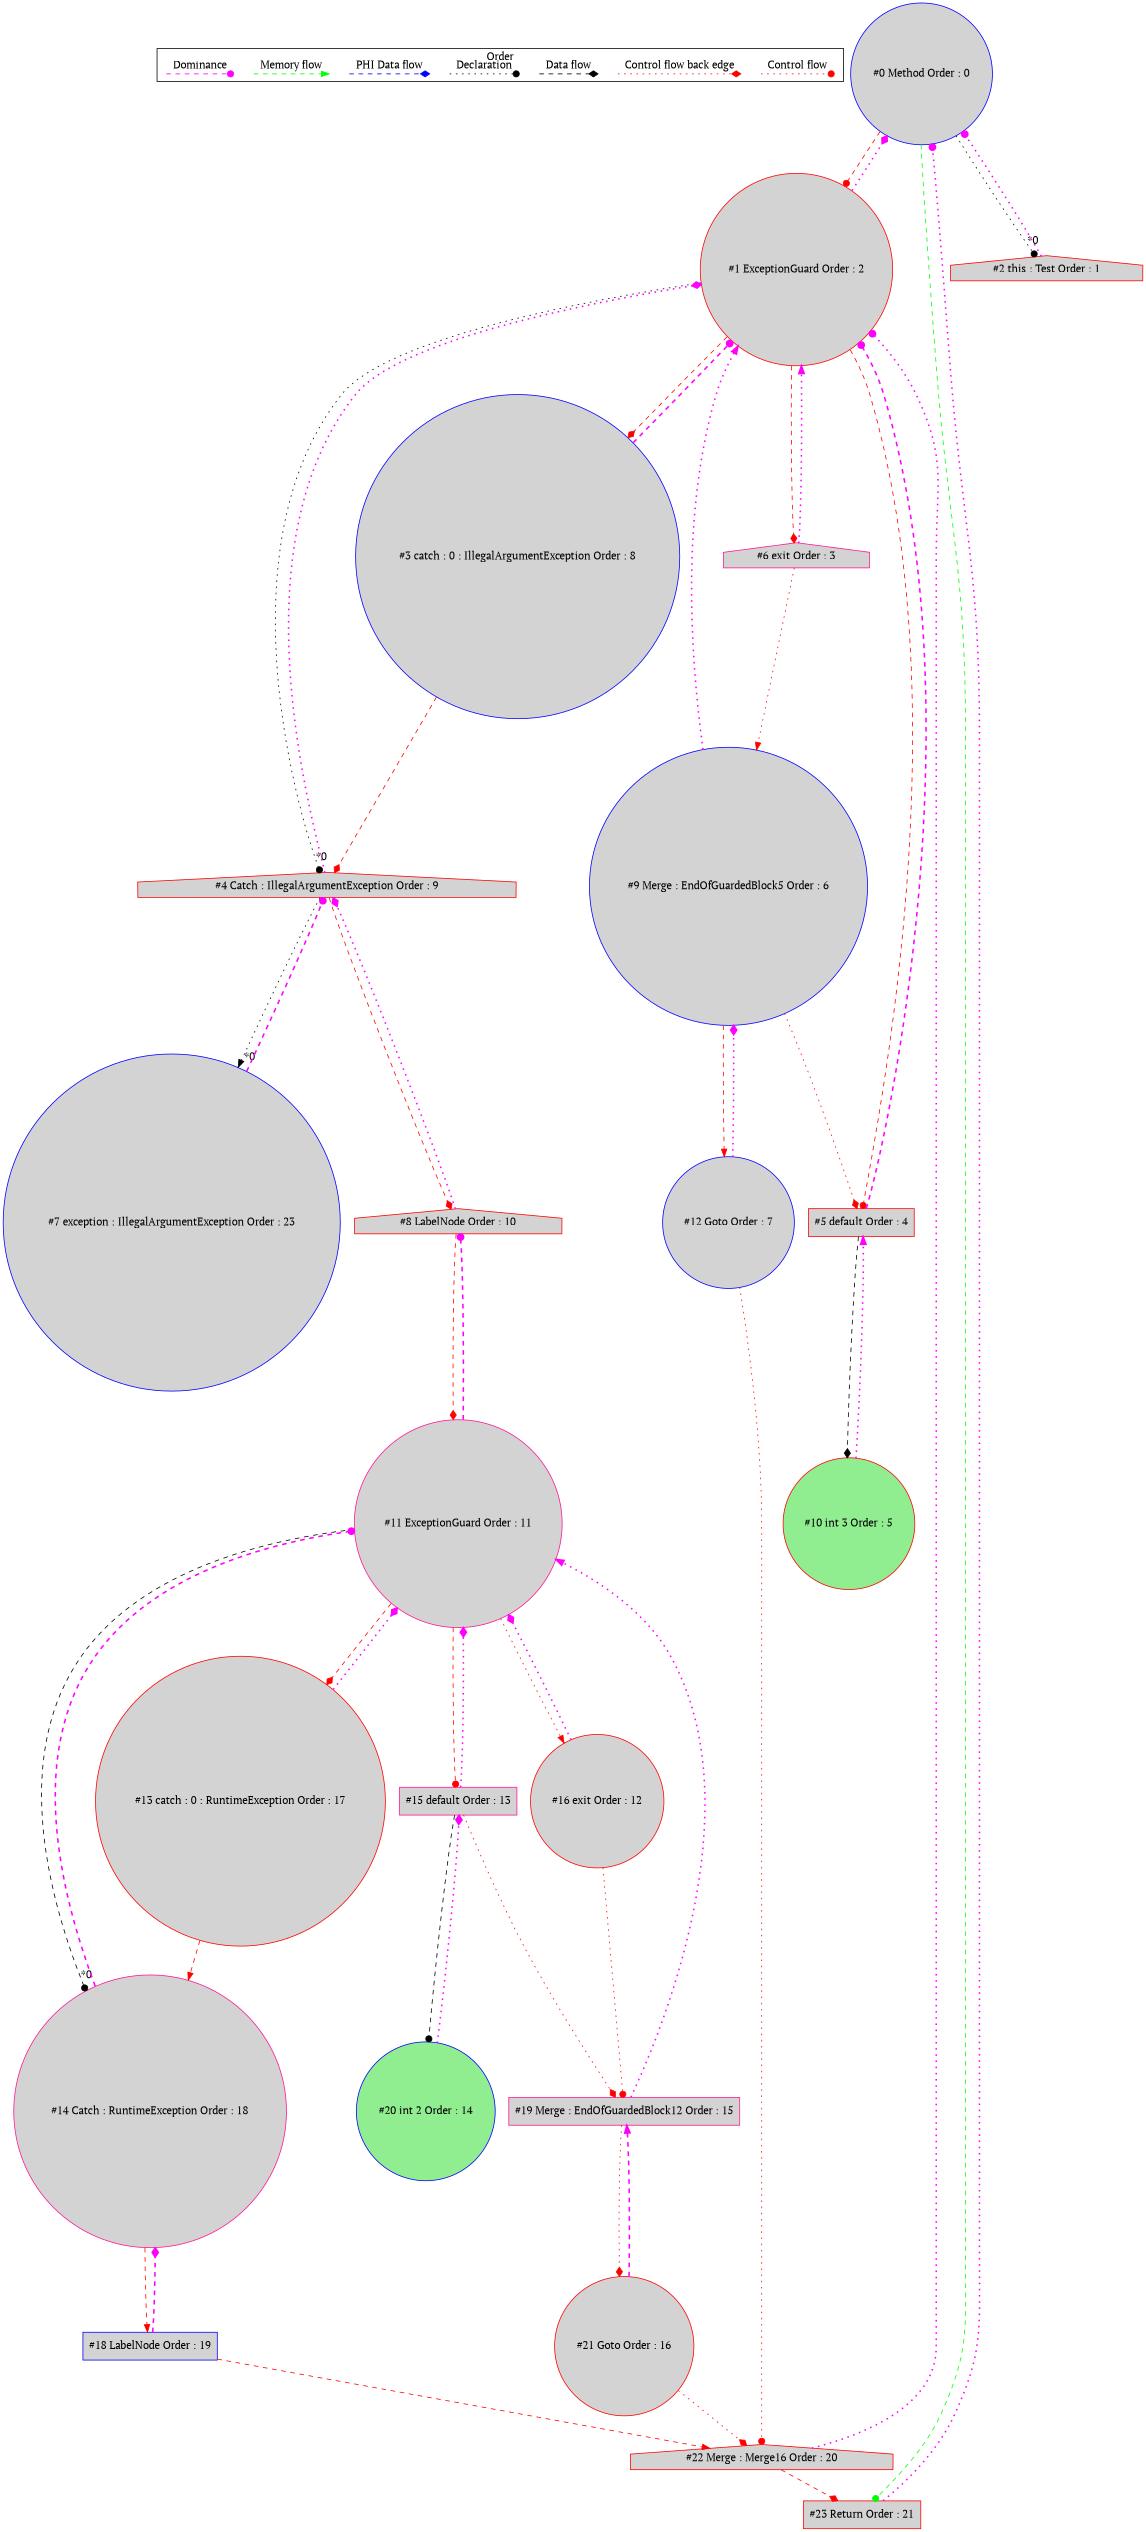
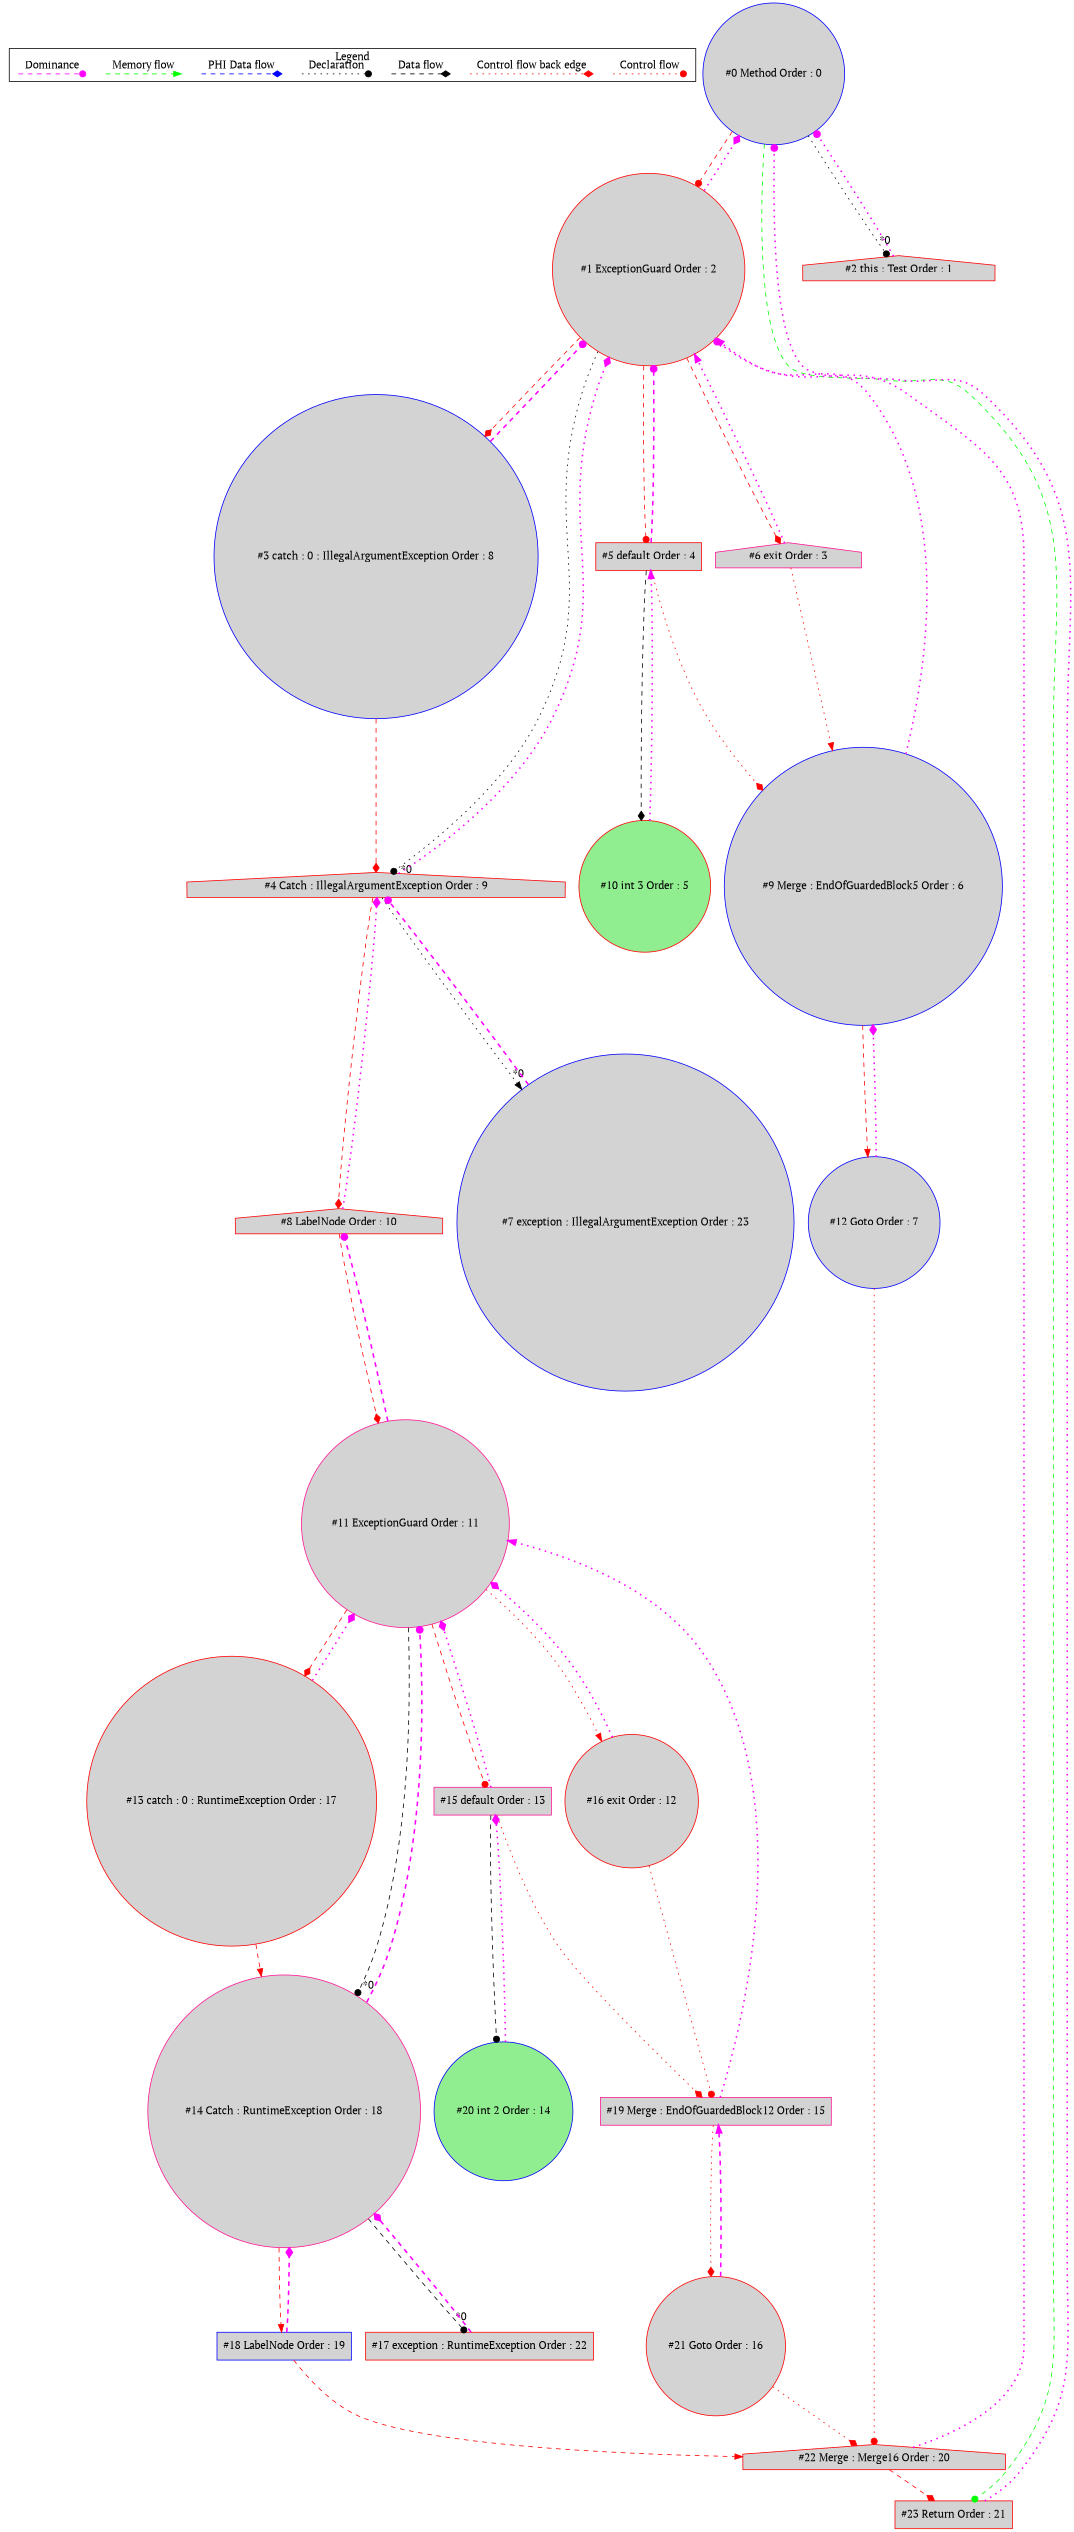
cluster "Order": label "Order" -> "Legend"
edge "#9 Merge : EndOfGuardedBlock5 Order : 6" -> "#5 default Order : 4": reversed
node "#17 exception : RuntimeException Order : 22": added
